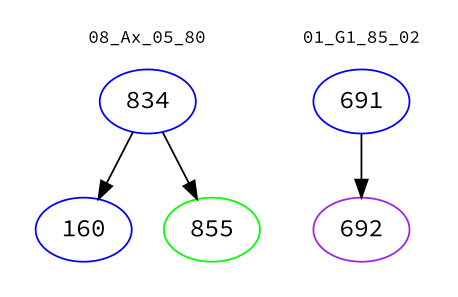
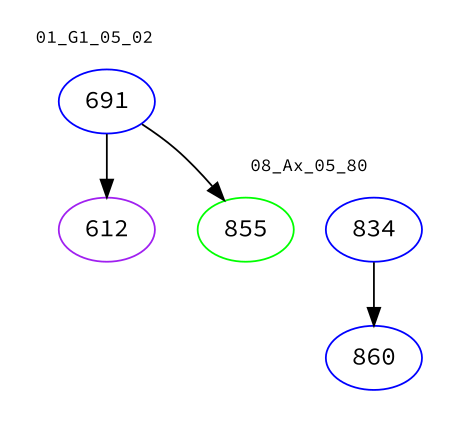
cluster "01_G1_85_02": label "01_G1_85_02" -> "01_G1_05_02"
edge "834" -> "855": now "691" -> "855"
node "160": label "160" -> "860"
node "692": label "692" -> "612"
